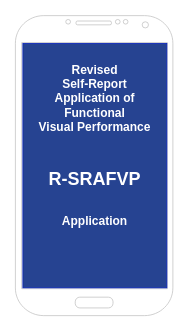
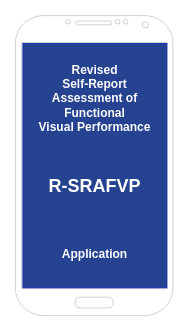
node "RevisedSelf-Report Application of Functional Visual Performance": label "RevisedSelf-Report Application of Functional Visual Performance" -> "RevisedSelf-Report Assessment of Functional Visual Performance"
node "R-SRAFVP": moved (95, 179) -> (95, 186)
node "Application": moved (95, 220) -> (95, 254)
